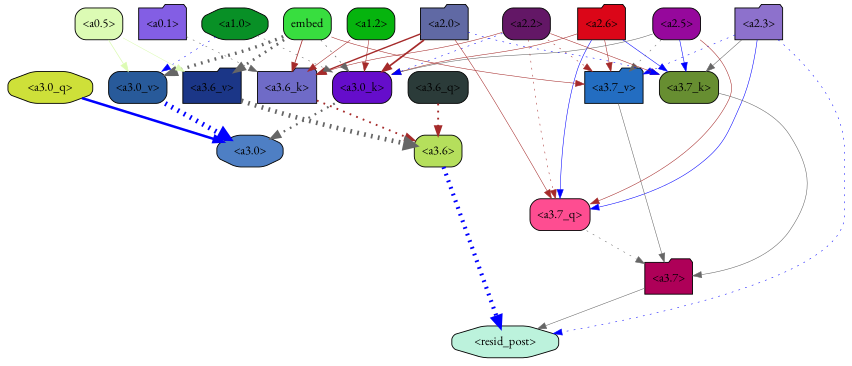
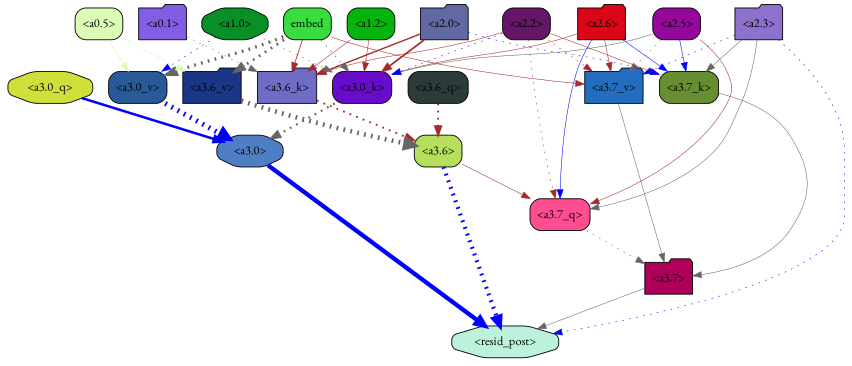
edge "<a2.0>" -> "<a3.7_q>": now "<a3.6>" -> "<a3.7_q>"
edge "<a2.3>" -> "<a3.7_q>": color blue -> gray40
edge "<a3.0>" -> "<resid_post>": added
